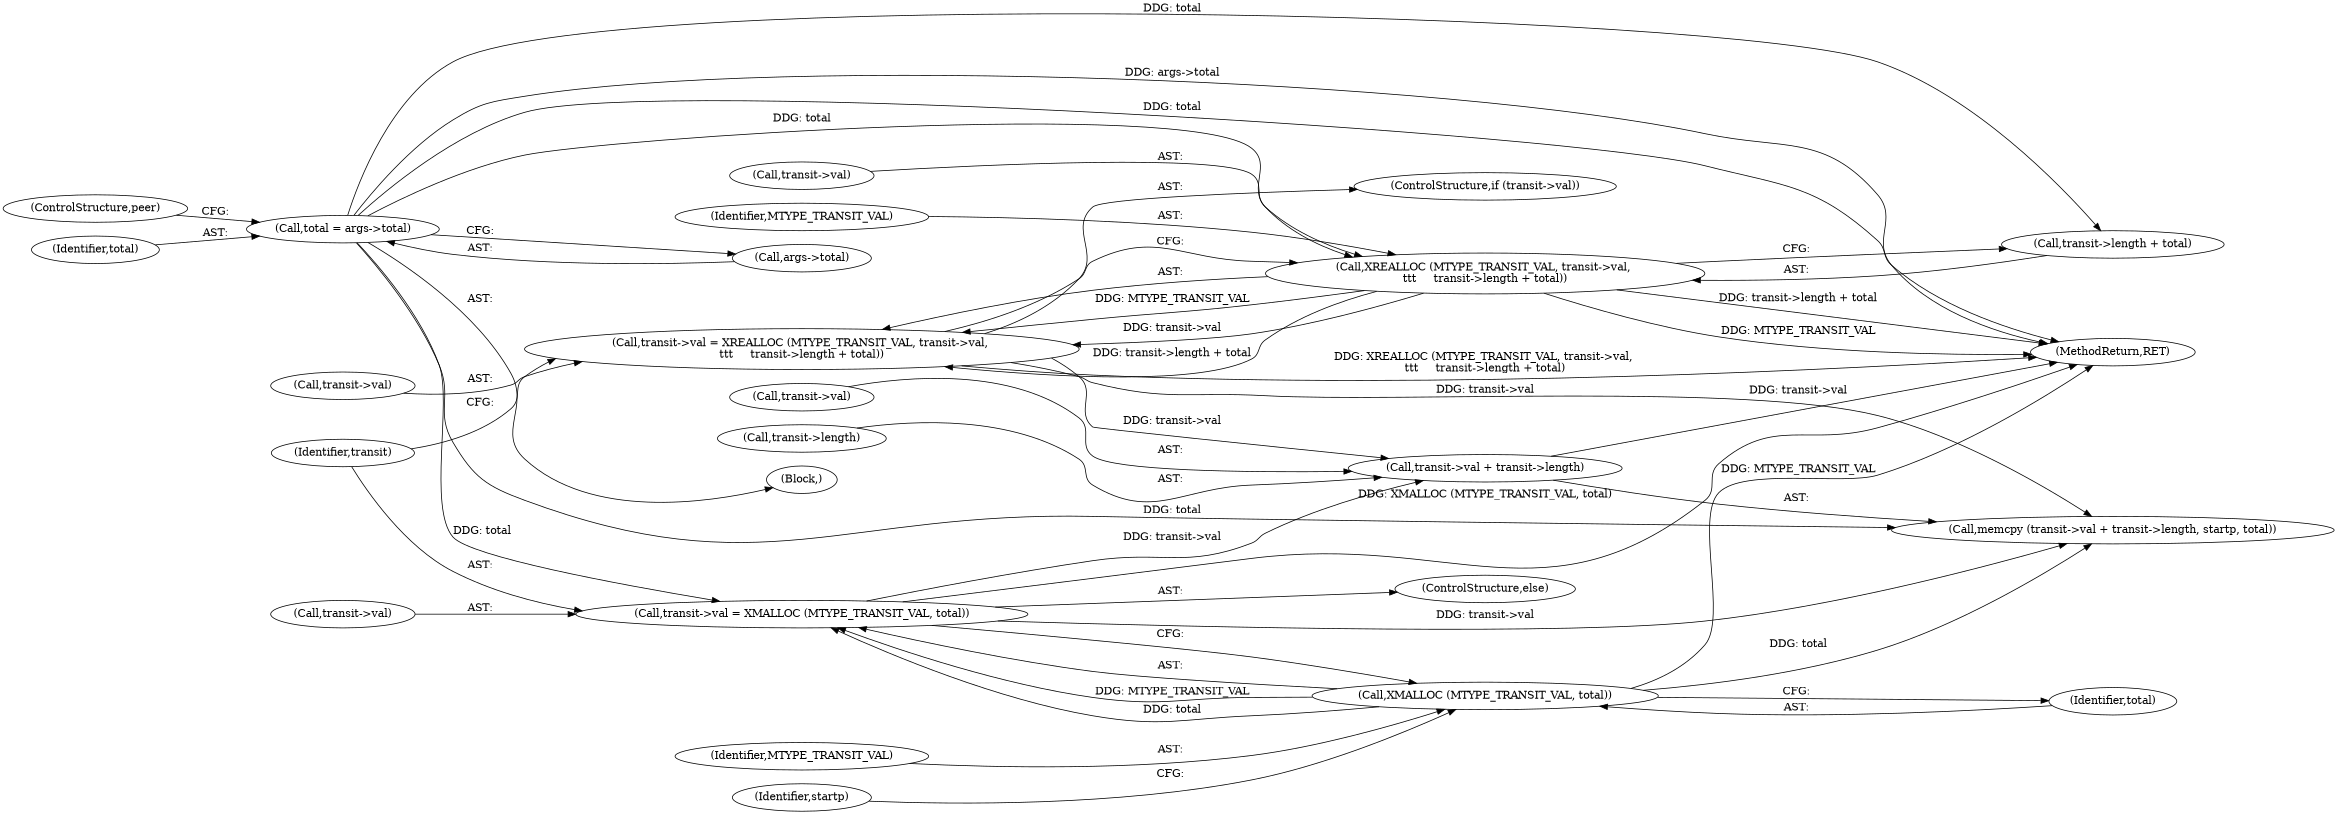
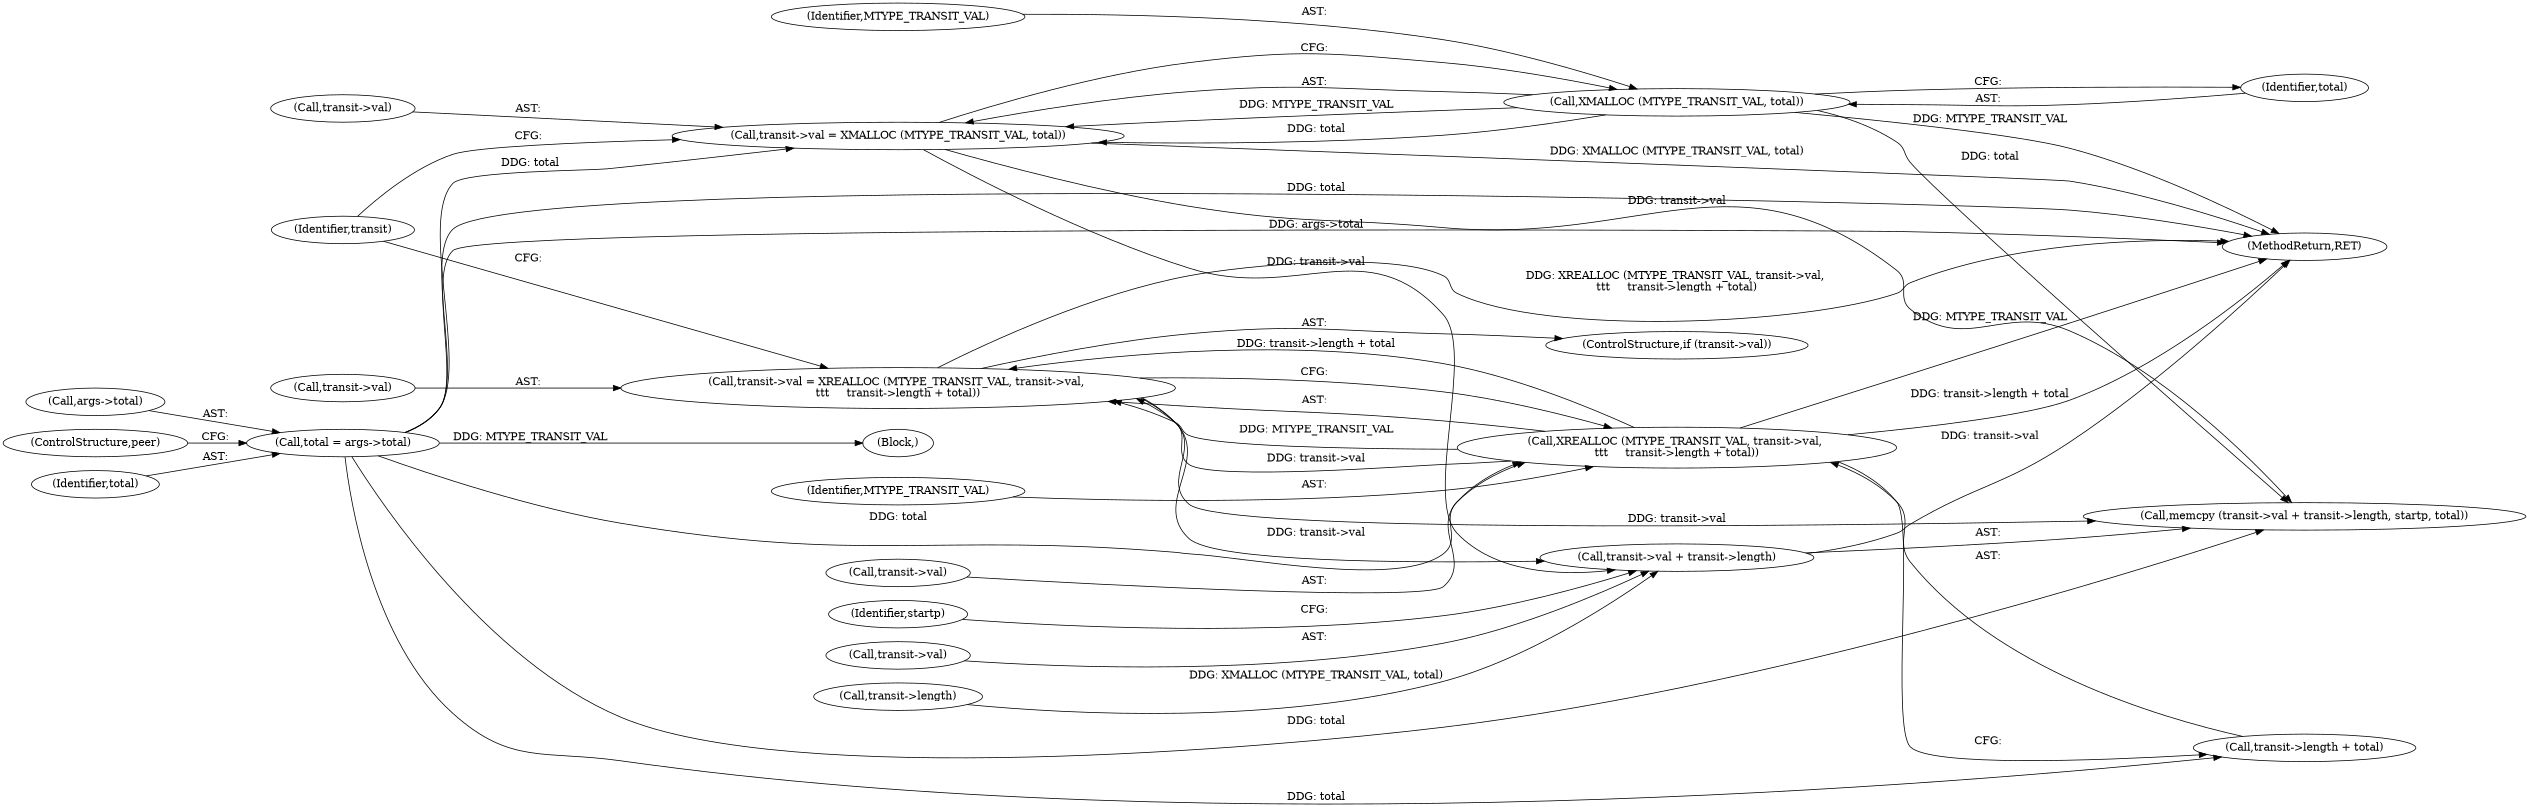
edge "(Call,total = args->total)" -> "(Call,args->total)": removed, label "CFG:"
edge "(Call,total = args->total)" -> "(Block,)": label "AST: " -> "DDG: MTYPE_TRANSIT_VAL"
edge "(Call,transit->length)" -> "(Call,transit->val + transit->length)": label "AST: " -> "DDG: XMALLOC (MTYPE_TRANSIT_VAL, total)"
edge "(Identifier,transit)" -> "(Call,transit->val = XMALLOC (MTYPE_TRANSIT_VAL, total))": label "AST: " -> "CFG: "
node "(ControlStructure,else)": removed
edge "(Identifier,startp)" -> "(Call,XMALLOC (MTYPE_TRANSIT_VAL, total))": now "(Identifier,startp)" -> "(Call,transit->val + transit->length)"
